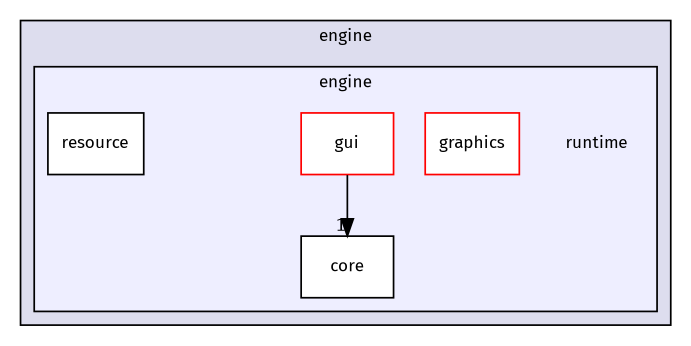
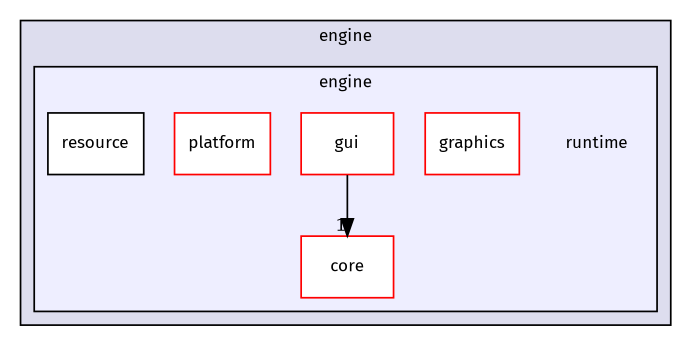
node "platform": added
node "core": color black -> red
